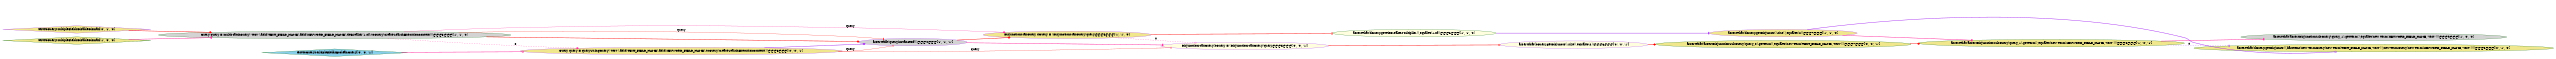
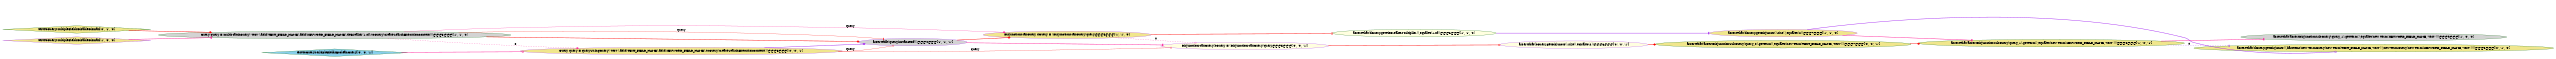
node "testToQueryMultipleFieldsDisableDismax['0', '1', '0']": color purple -> darkgreen
node "testToQueryMultipleFieldsDisableDismax['1', '0', '0']": color darkgreen -> purple
